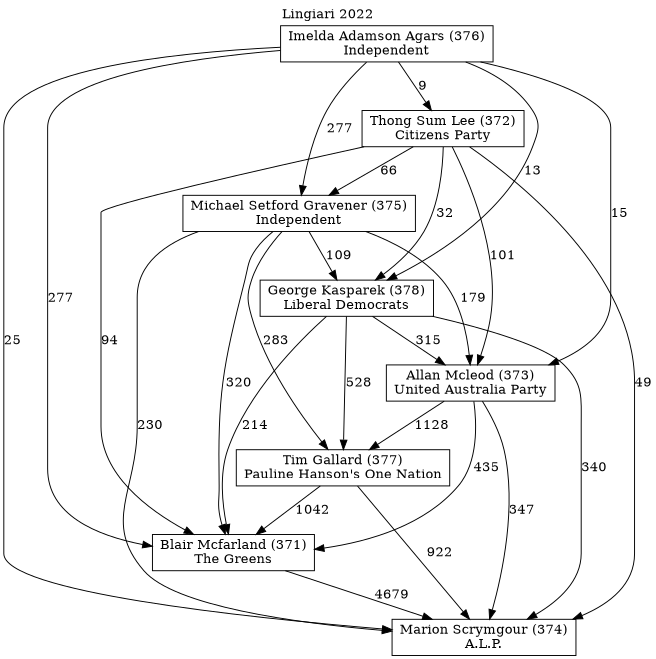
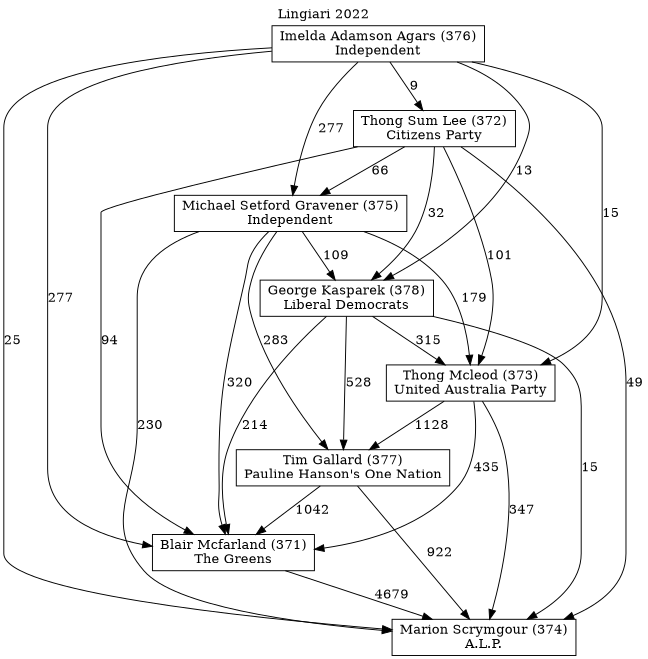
node "Allan Mcleod (373) United Australia Party": label "Allan Mcleod (373) United Australia Party" -> "Thong Mcleod (373) United Australia Party"
edge "George Kasparek (378) Liberal Democrats" -> "Marion Scrymgour (374) A.L.P.": label "340" -> "15"
